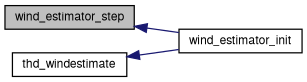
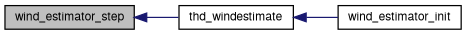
edge "wind_estimator_init" -> "wind_estimator_step": now "thd_windestimate" -> "wind_estimator_step"
